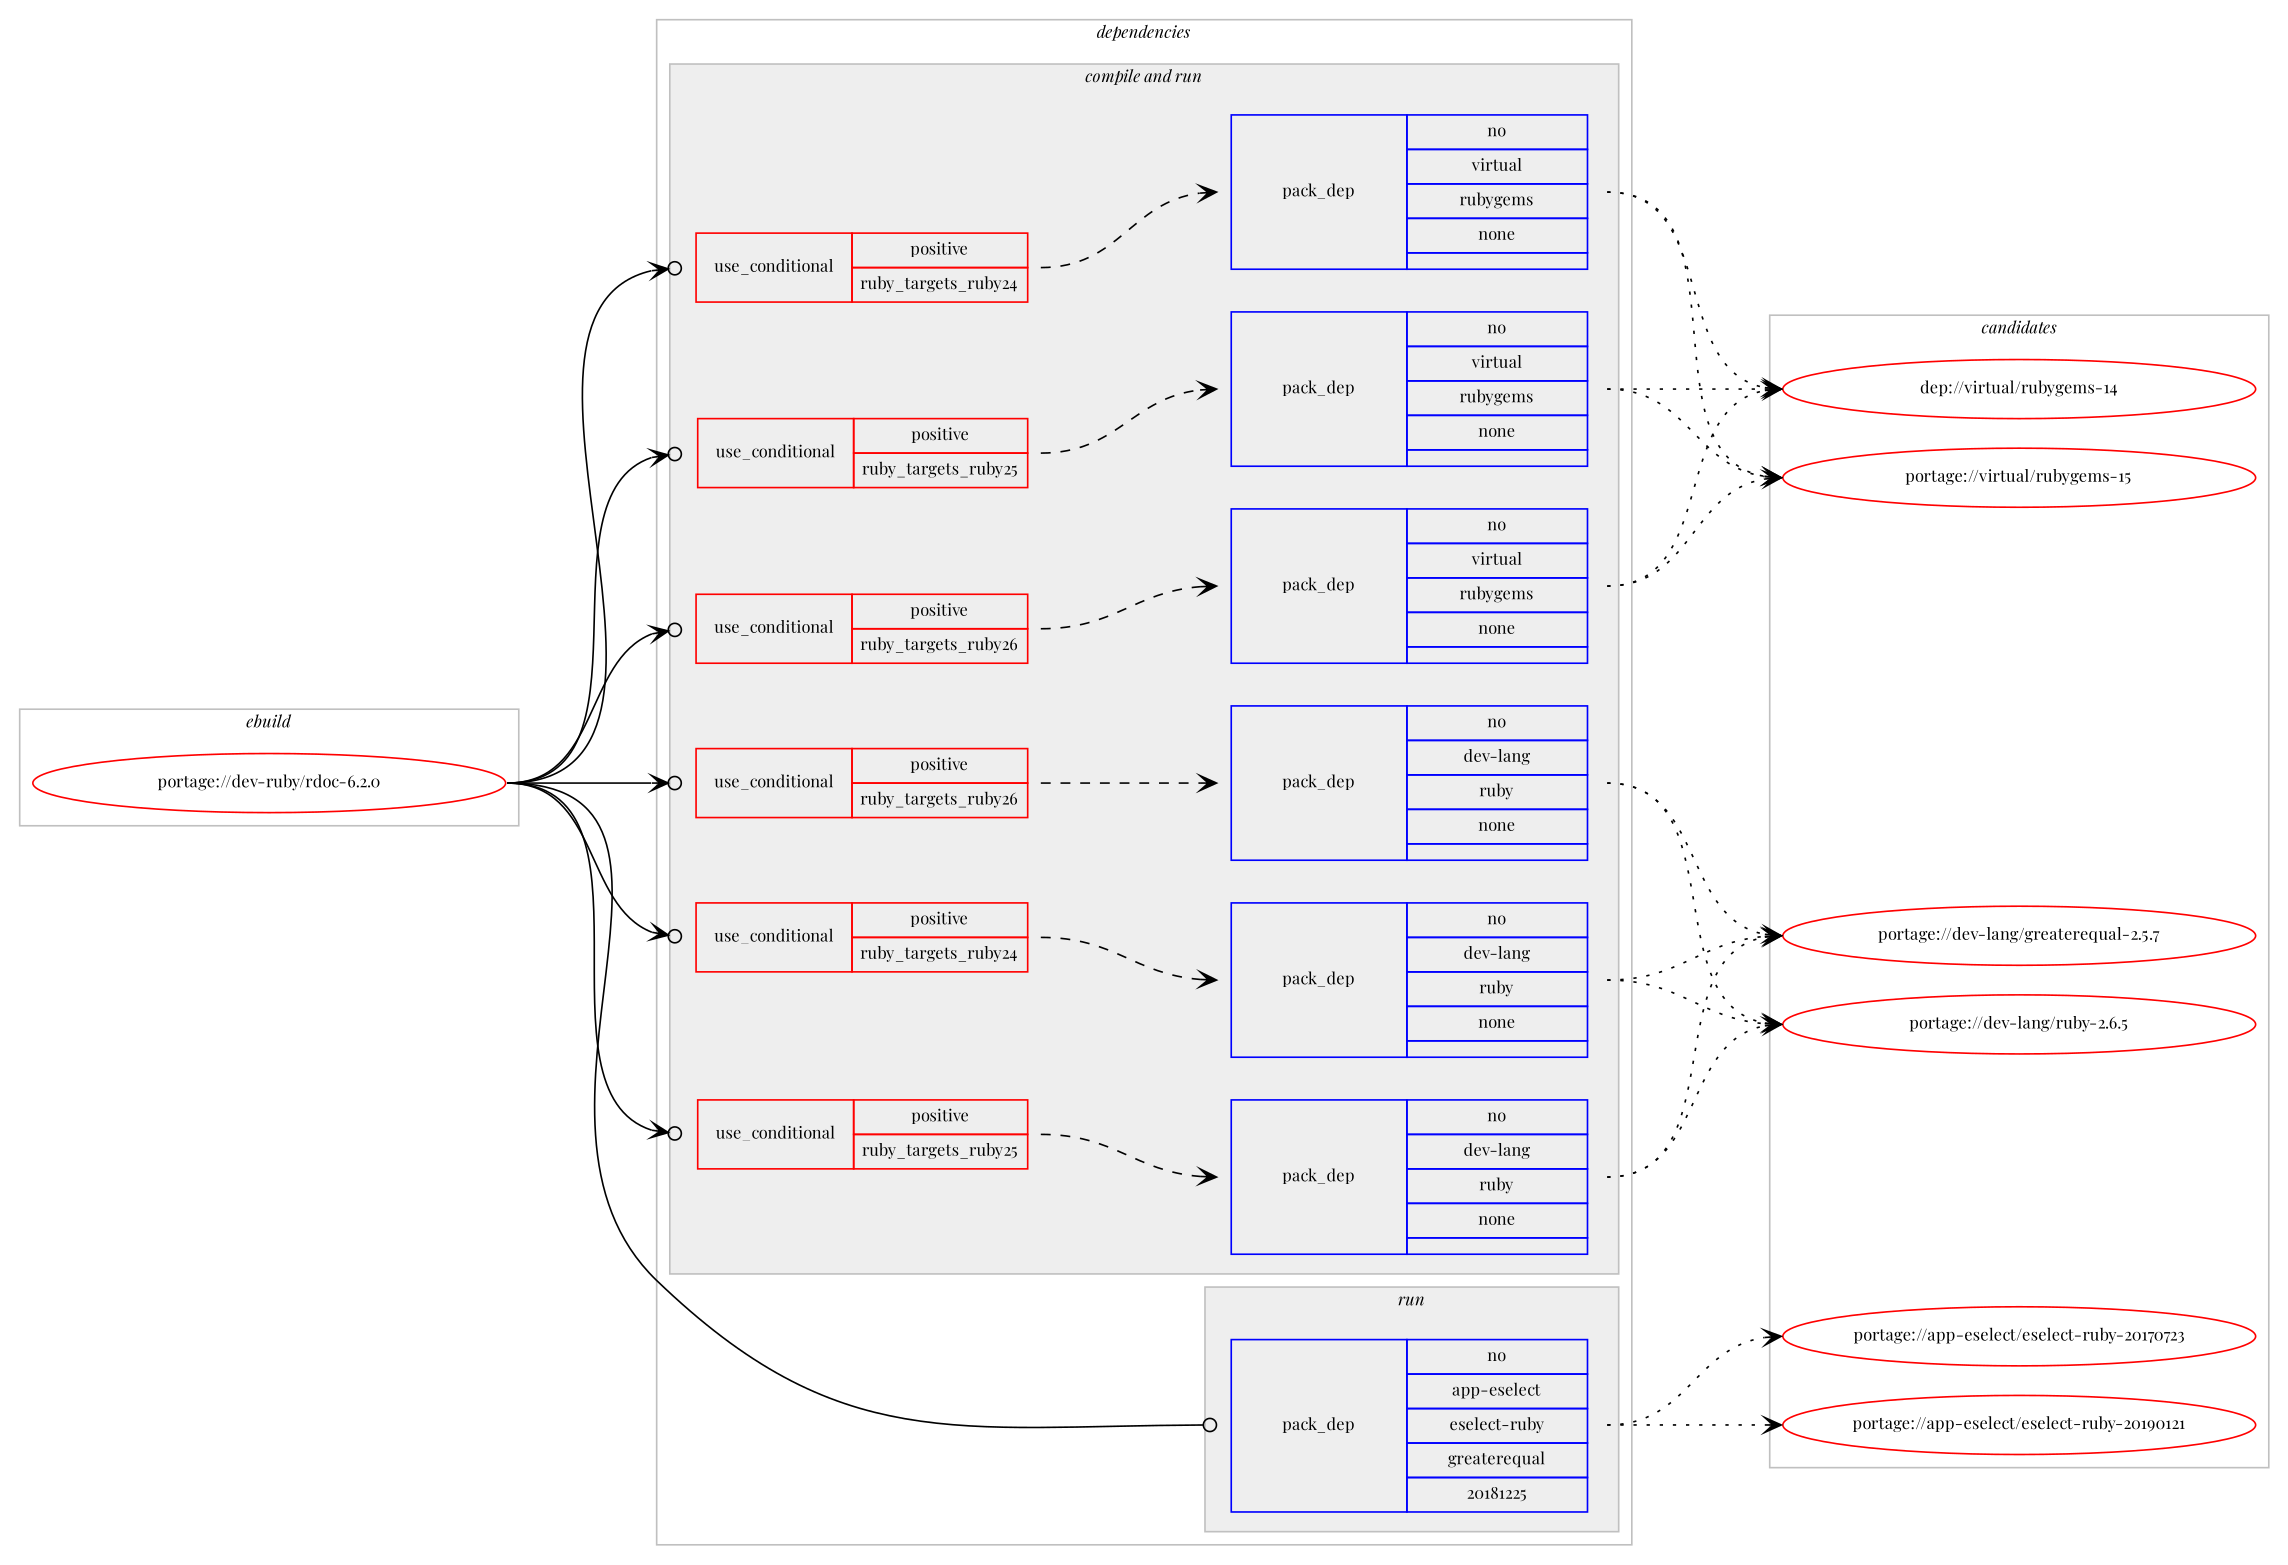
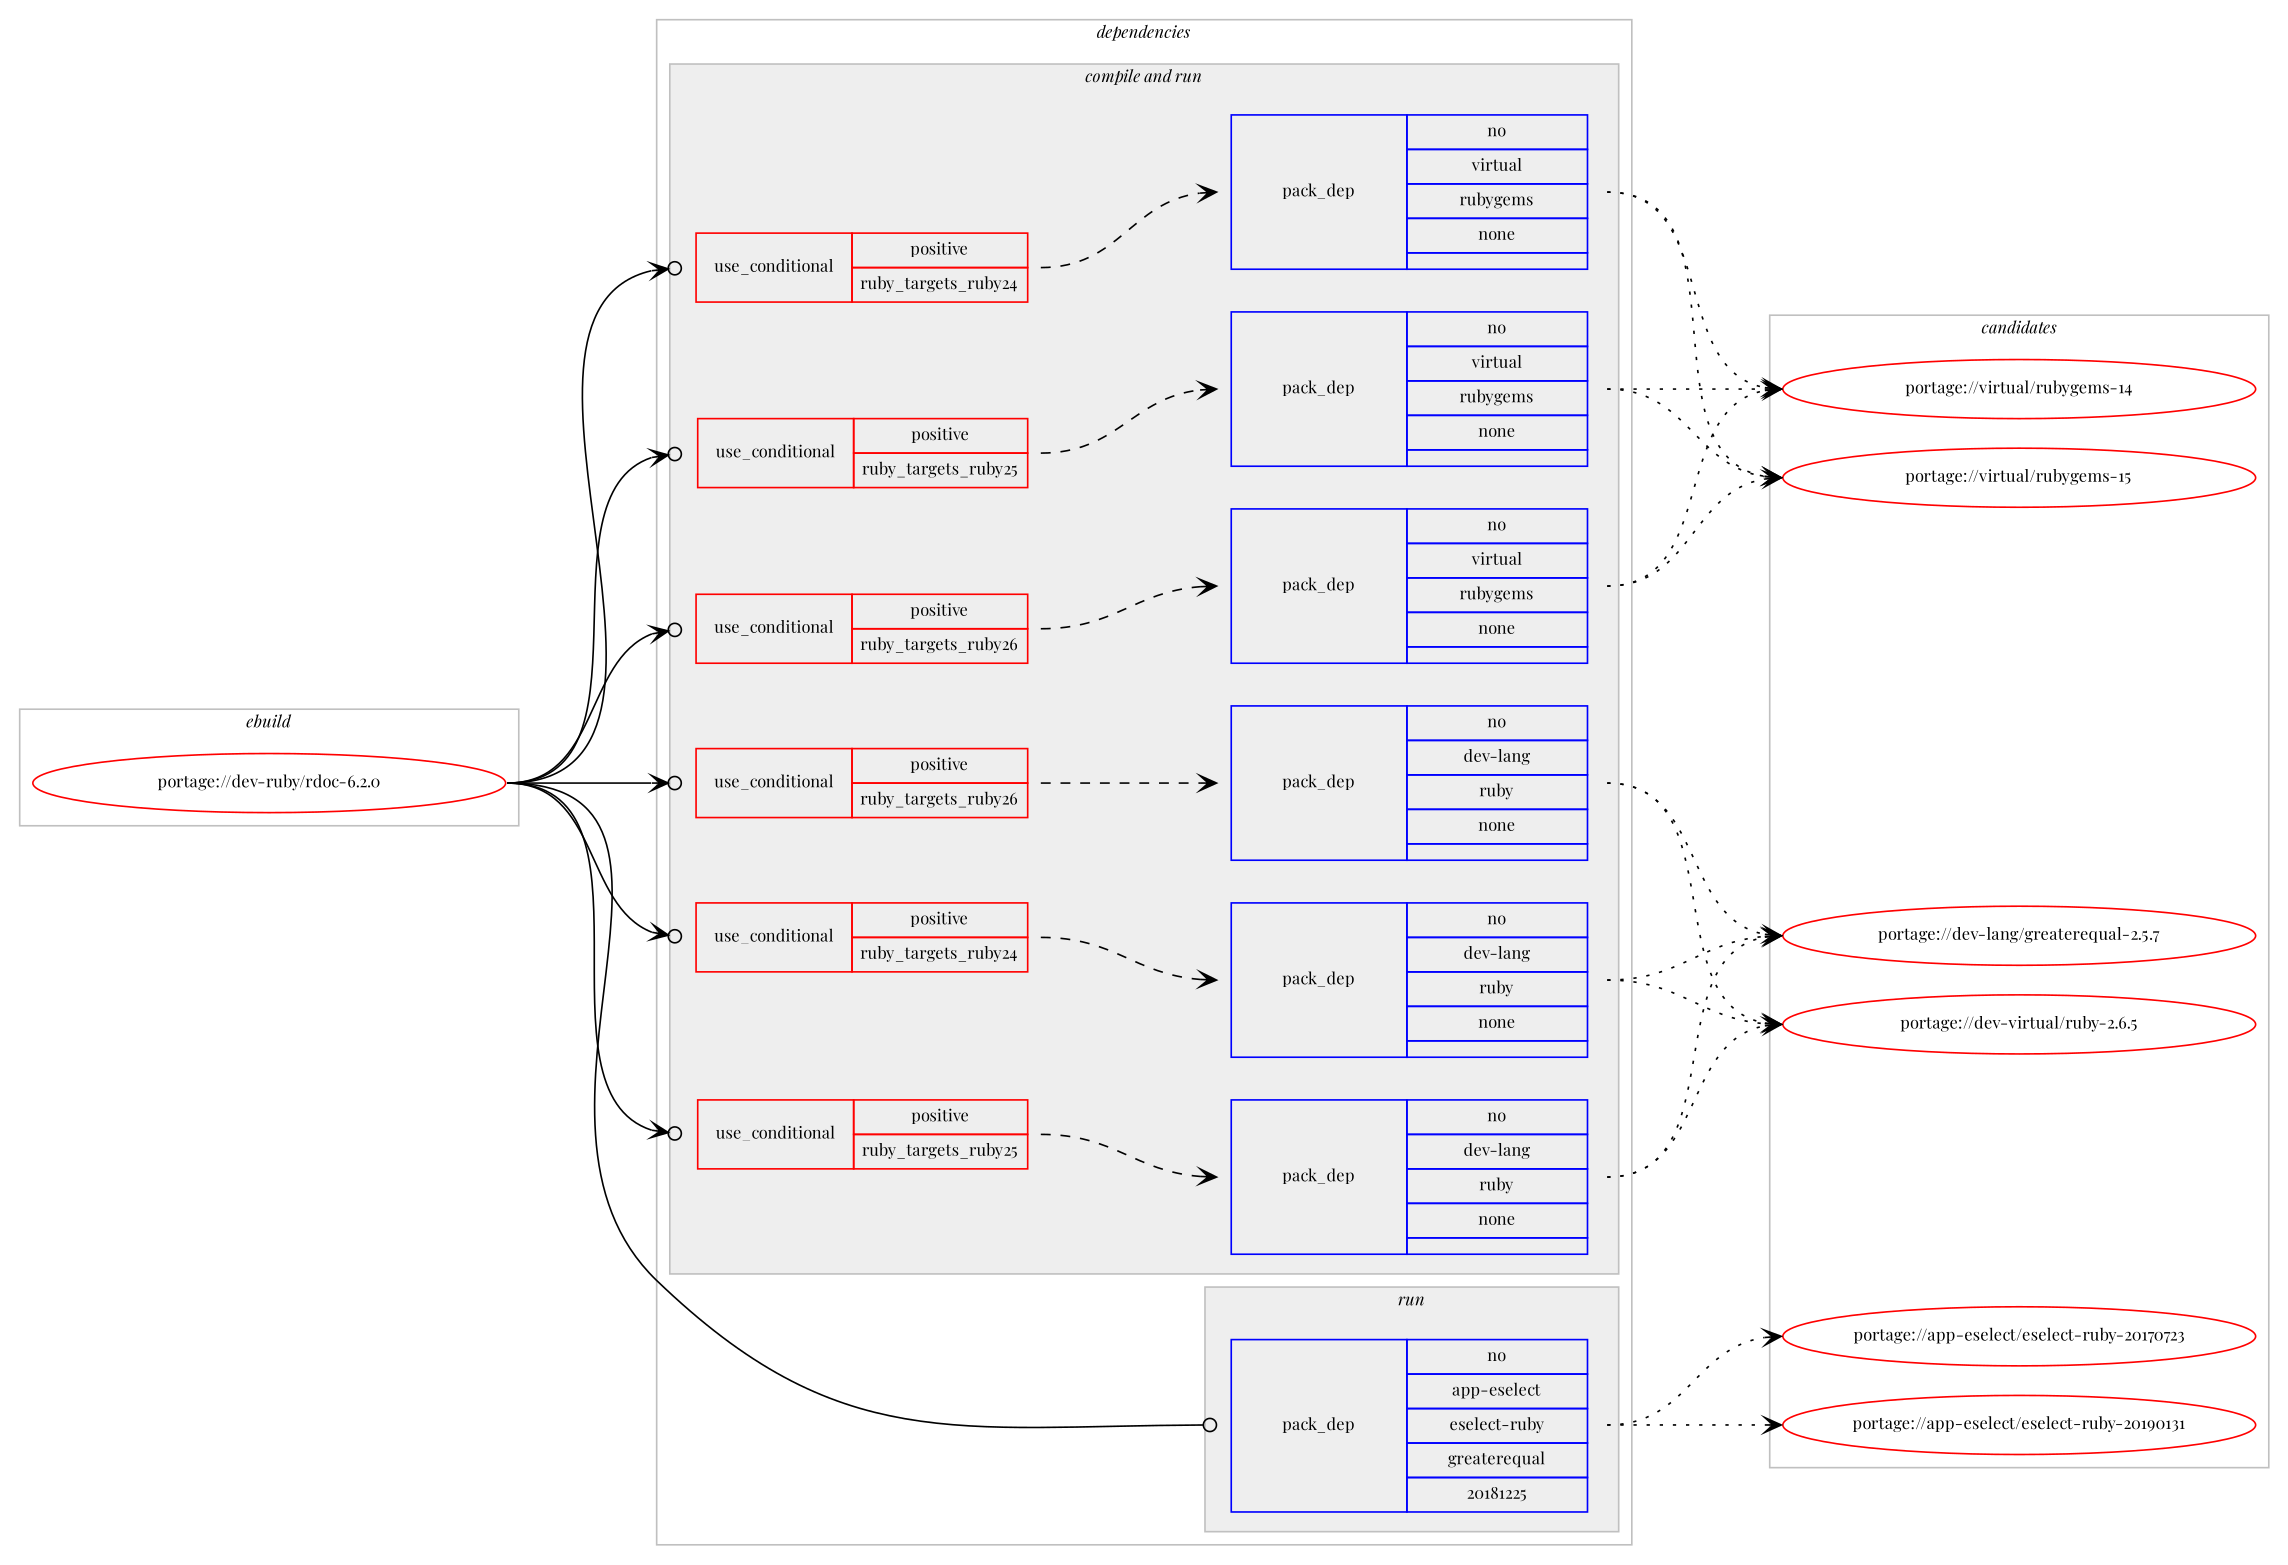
node "dep://virtual/rubygems-14": label "dep://virtual/rubygems-14" -> "portage://virtual/rubygems-14"
node "portage://dev-lang/ruby-2.6.5": label "portage://dev-lang/ruby-2.6.5" -> "portage://dev-virtual/ruby-2.6.5"
node "portage://app-eselect/eselect-ruby-20190121": label "portage://app-eselect/eselect-ruby-20190121" -> "portage://app-eselect/eselect-ruby-20190131"
